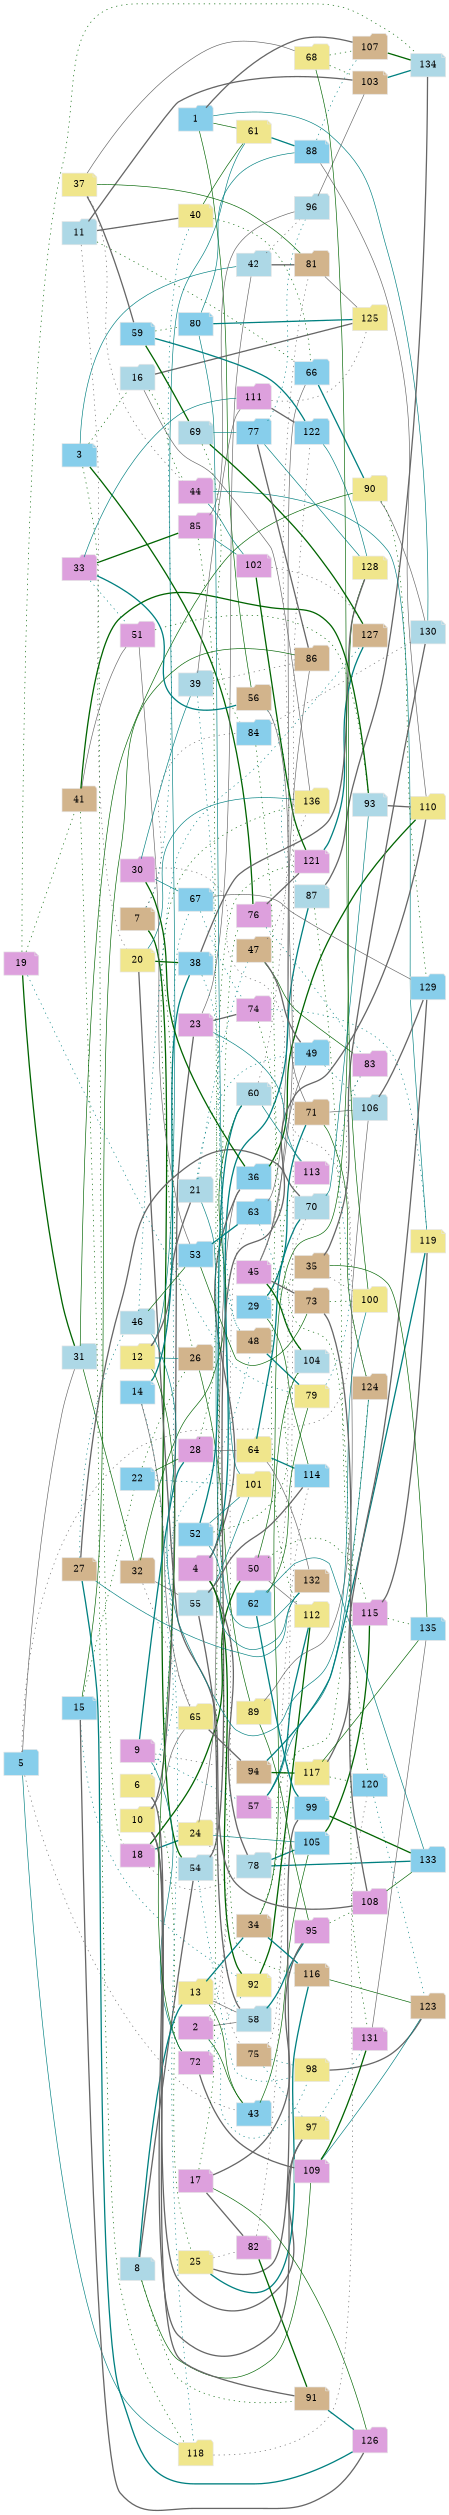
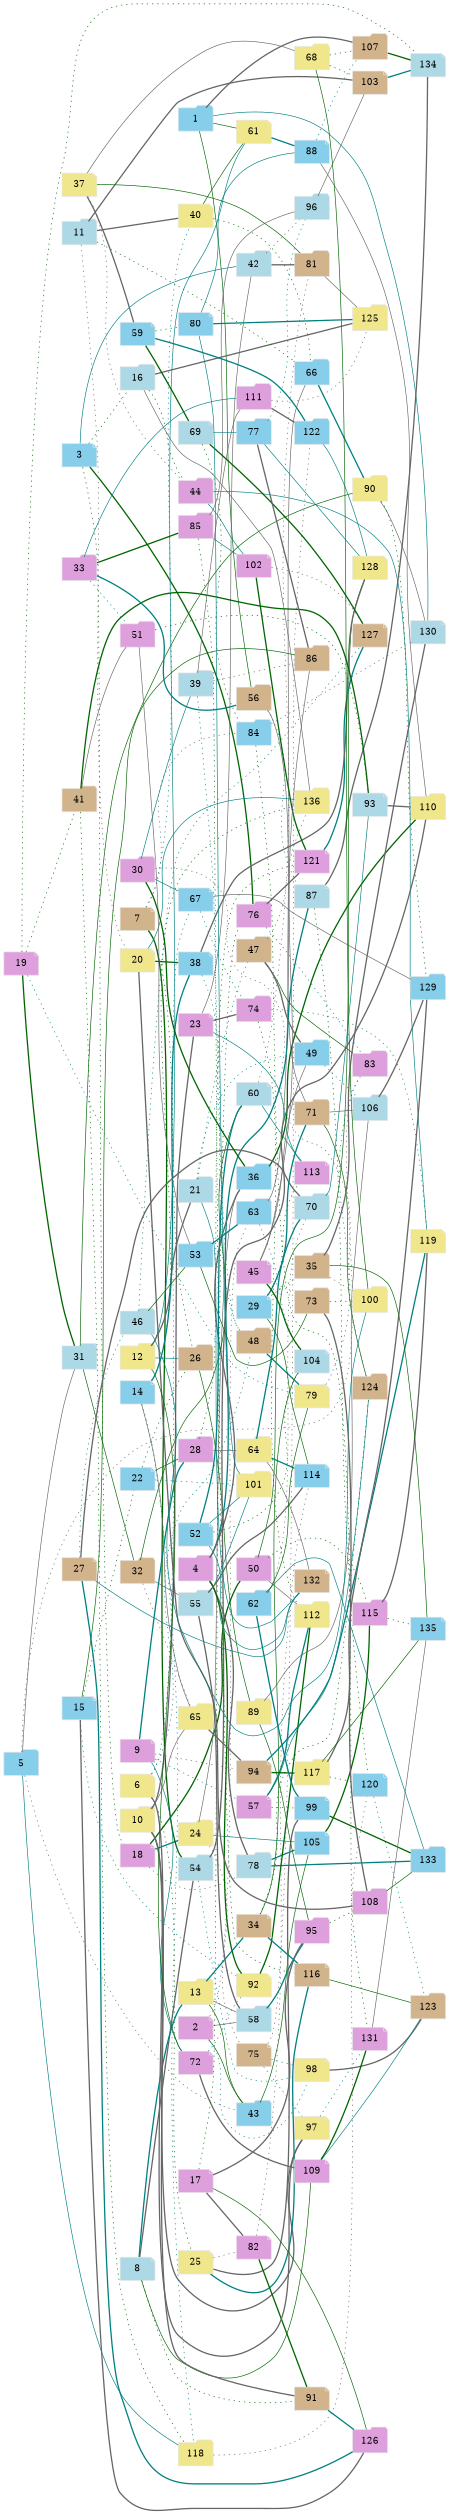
edge "45" -- "73": style bold -> dotted
edge "57" -- "99": color teal -> darkgreen
